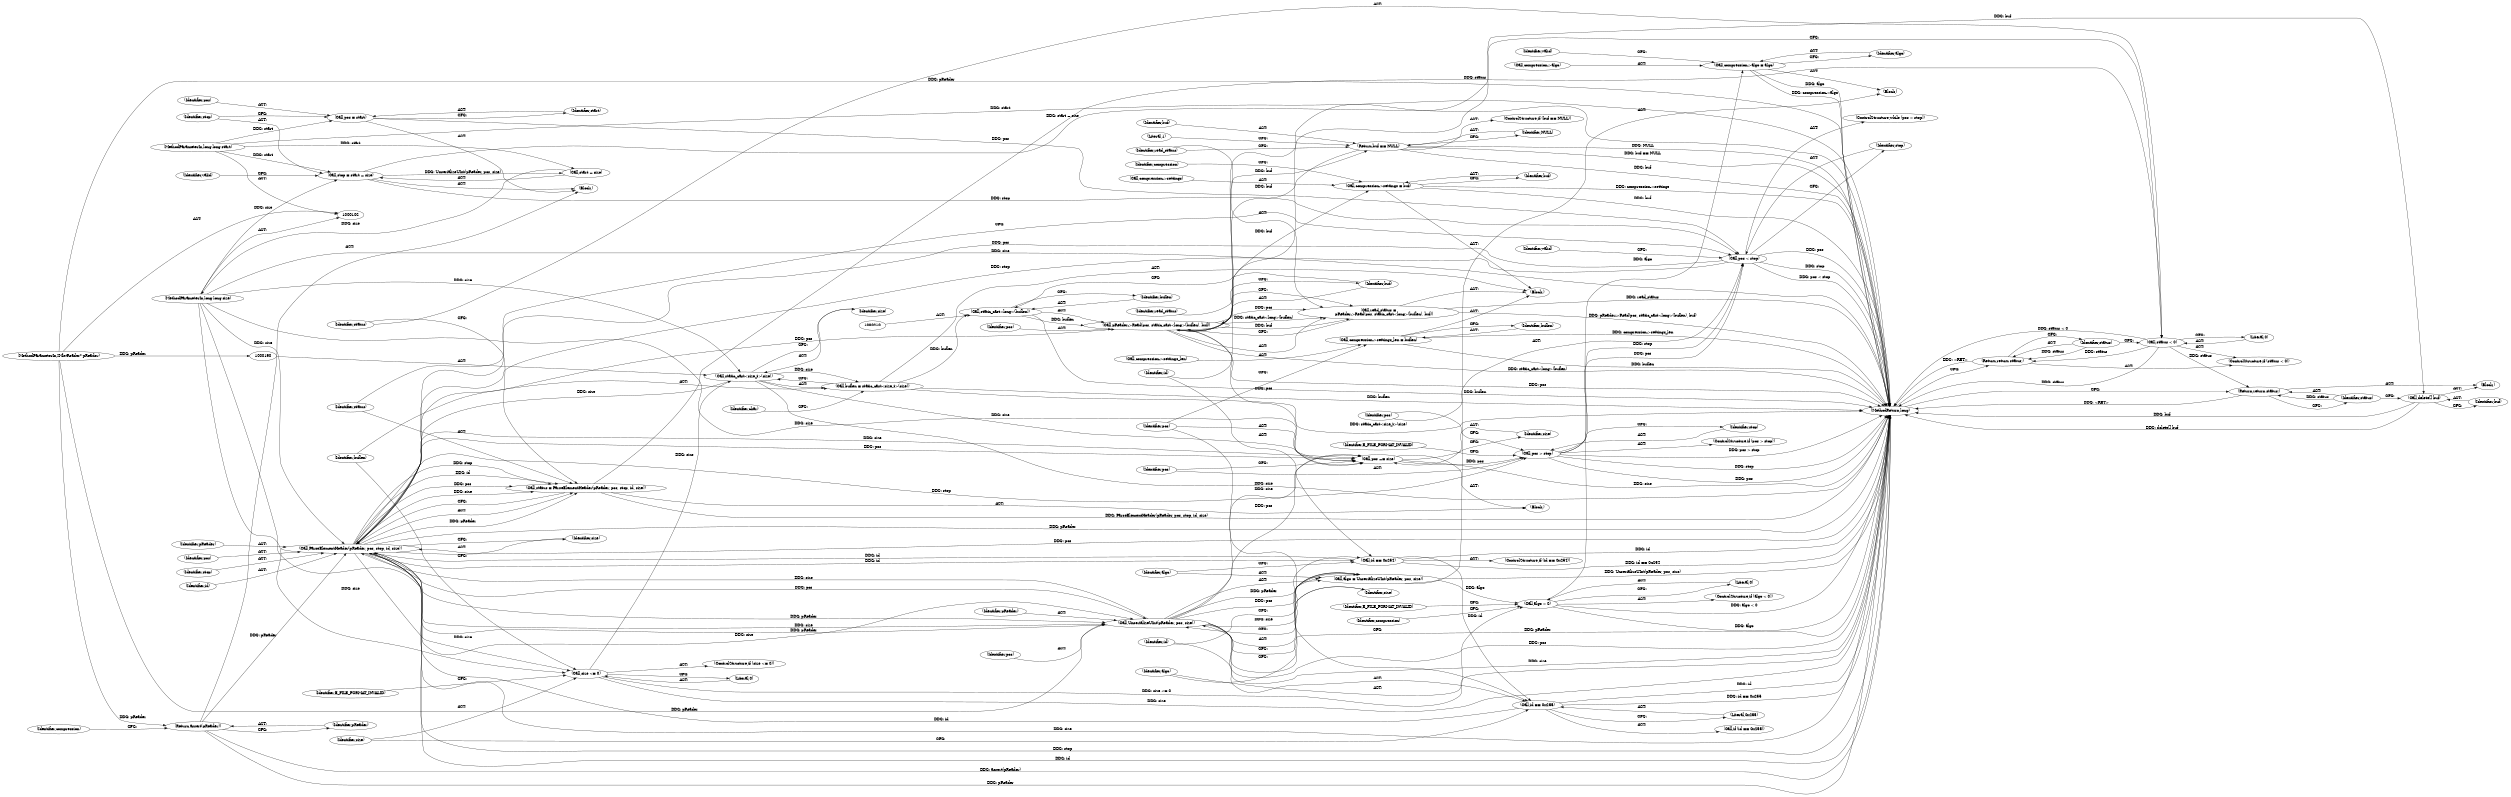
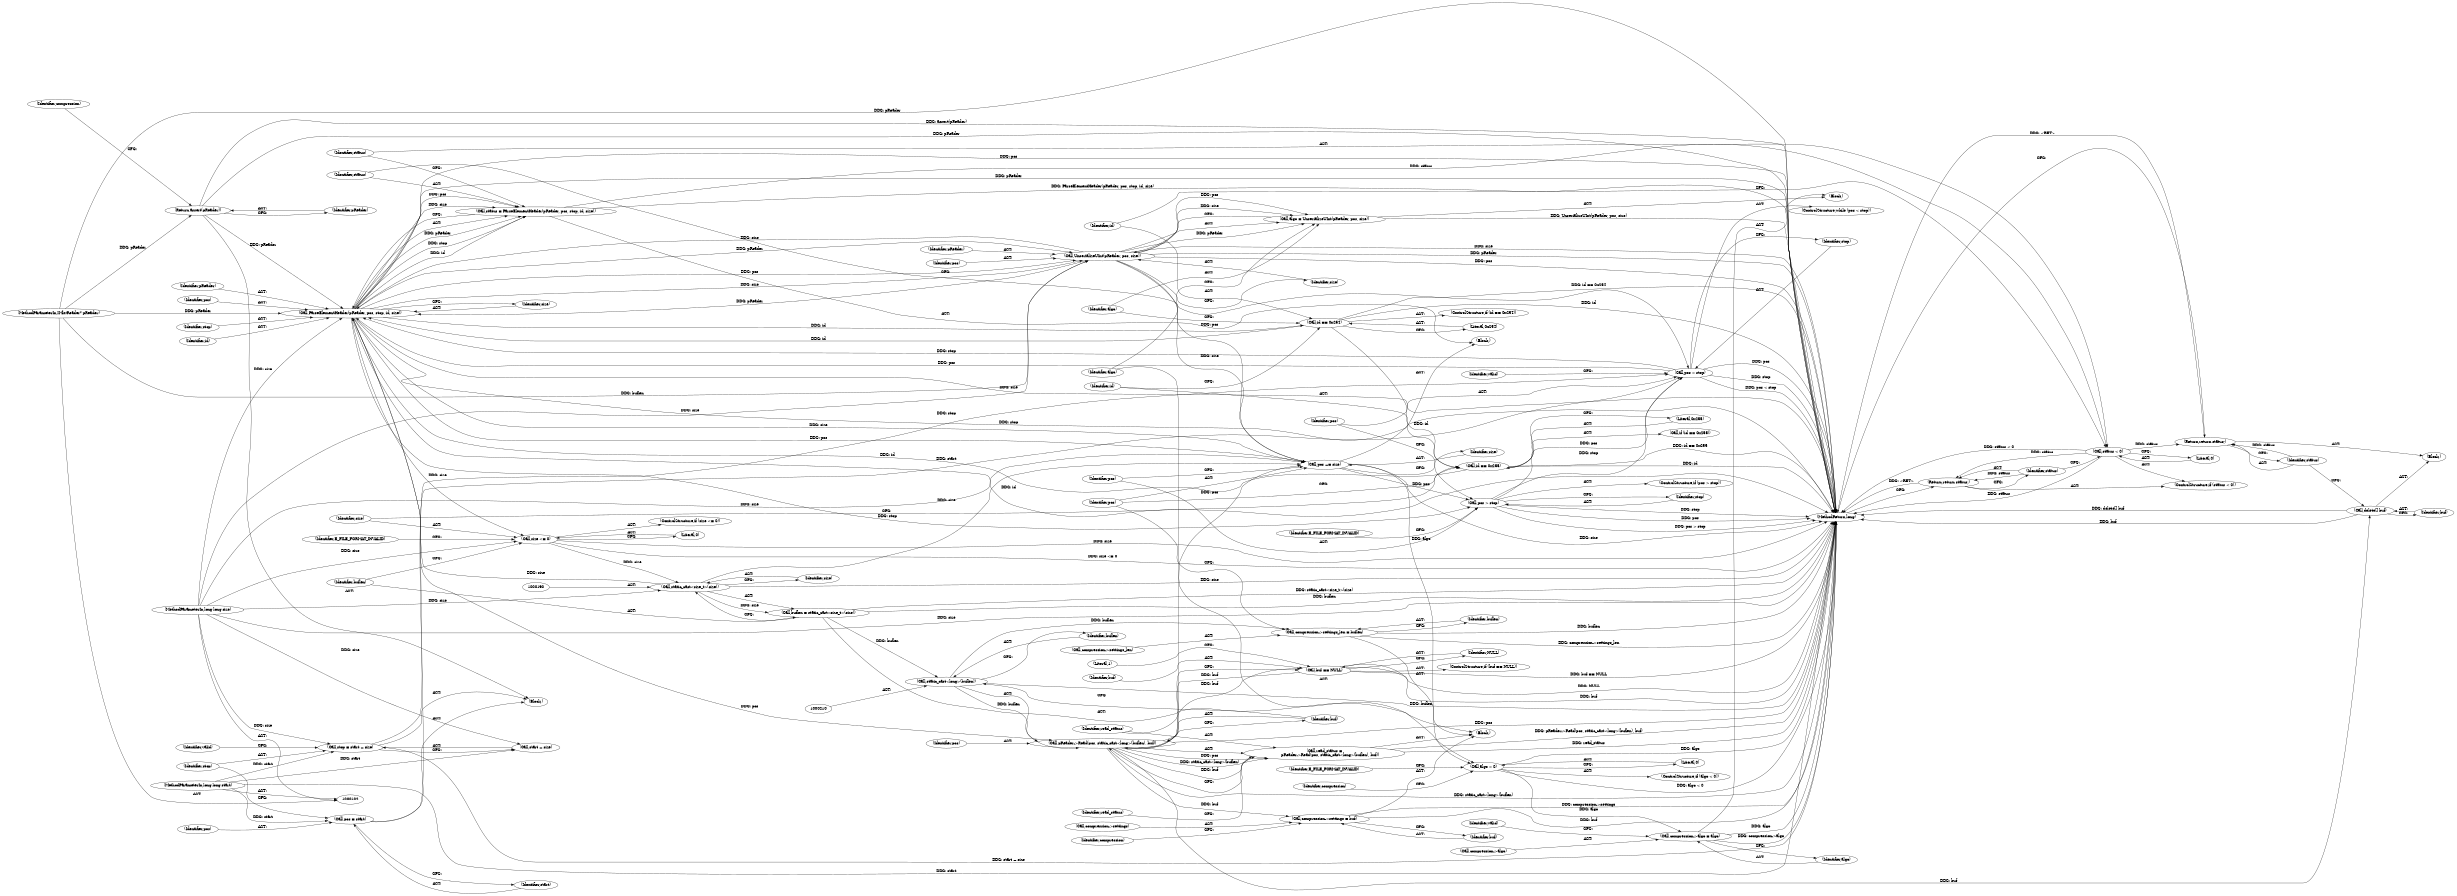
edge "(Call,pos = start)" -> "(Call,pos < stop)": label "DDG: pos" -> "DDG: start"
node "(Return,buf == NULL)": label "(Return,buf == NULL)" -> "(Call,buf == NULL)"
edge "(Call,stop = start + size)" -> "(Call,start + size)": label "DDG: UnserializeUInt(pReader, pos, size)" -> "CFG: "
edge "(Call,start + size)" -> "(MethodParameterIn,long long size)": reversed
node "(Literal,0x254)": added
edge "(MethodParameterIn,IMkvReader* pReader)" -> "1000190": now "(MethodParameterIn,IMkvReader* pReader)" -> "(Call,ParseElementHeader(pReader, pos, stop, id, size))"
node "(Identifier,char)": removed
edge "(Call,algo = UnserializeUInt(pReader, pos, size))" -> "(Call,algo < 0)": now "(Call,pos += size)" -> "(Call,algo < 0)"
edge "(Call,static_cast<long>(buflen))" -> "(Call,compression->settings_len = buflen)": added, label "DDG: buflen"
edge "(MethodParameterIn,IMkvReader* pReader)" -> "(Call,UnserializeUInt(pReader, pos, size))": label "DDG: pReader" -> "DDG: buflen"
